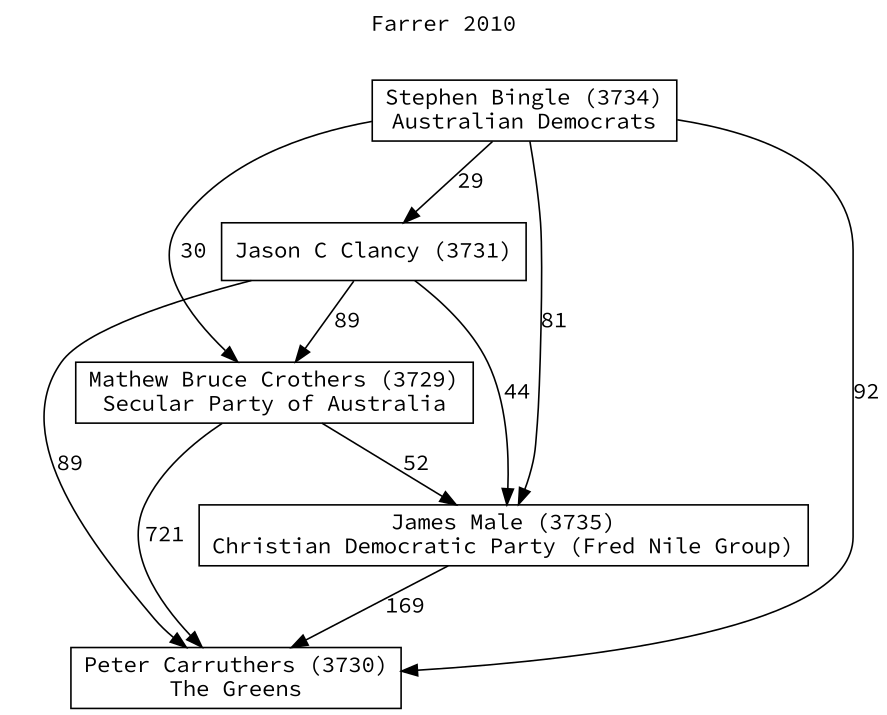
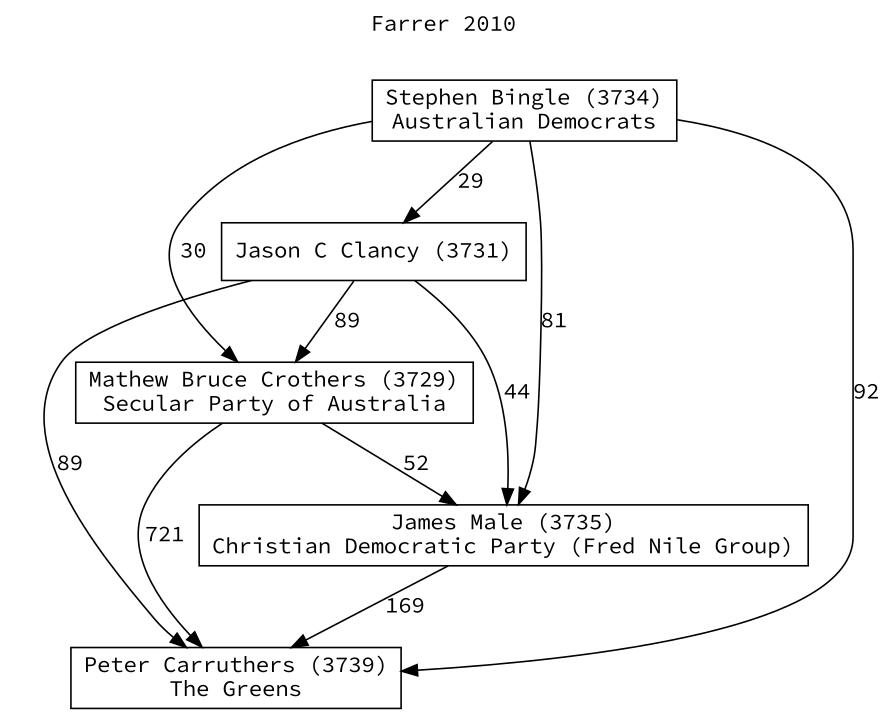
node "Peter Carruthers (3730) The Greens": label "Peter Carruthers (3730) The Greens" -> "Peter Carruthers (3739) The Greens"
